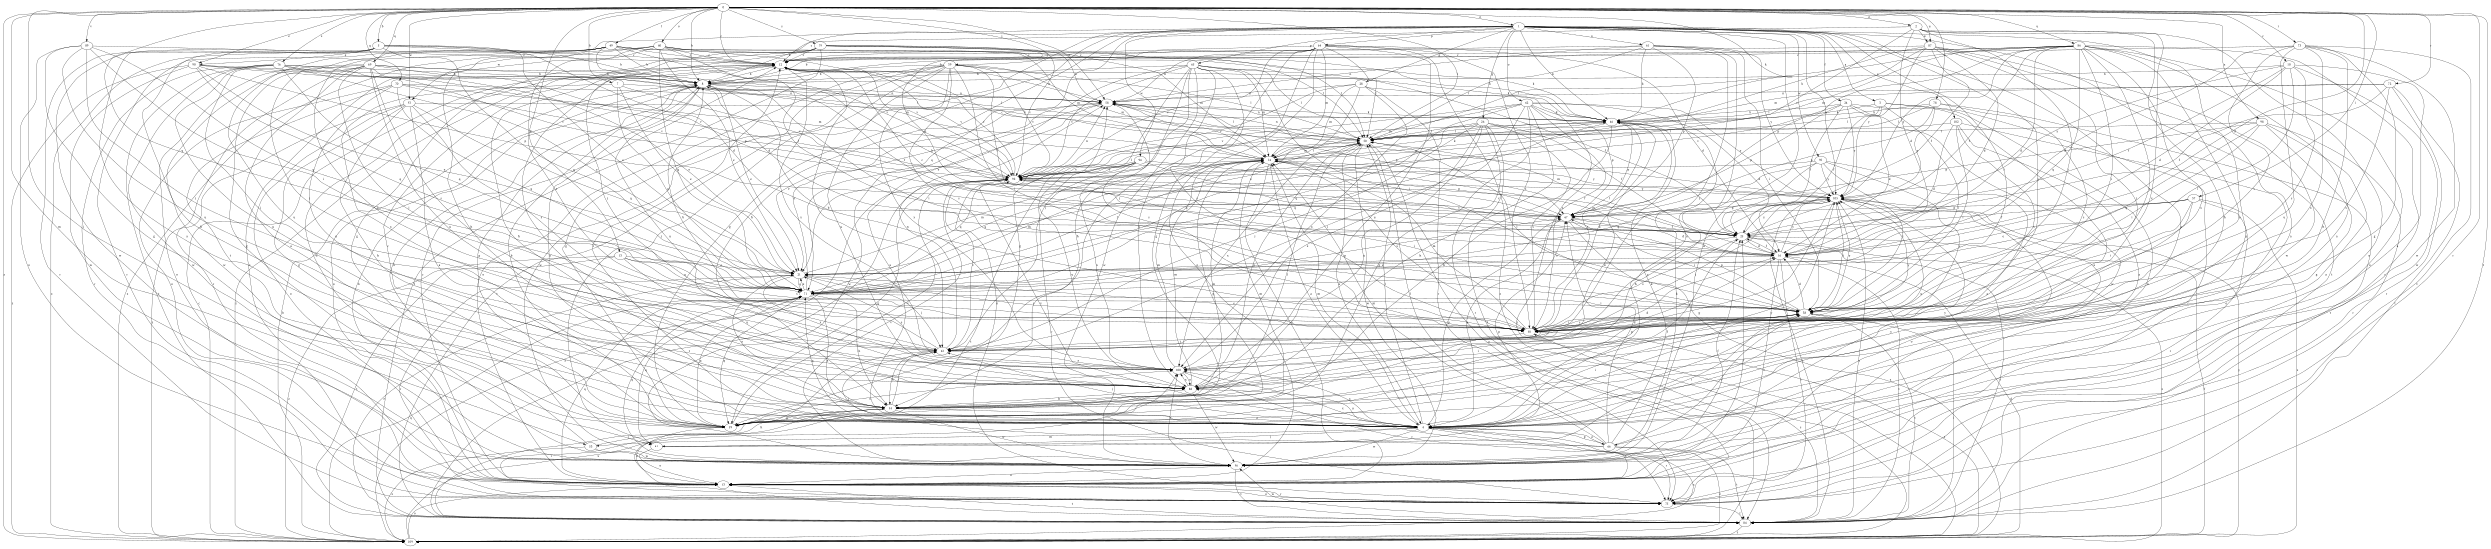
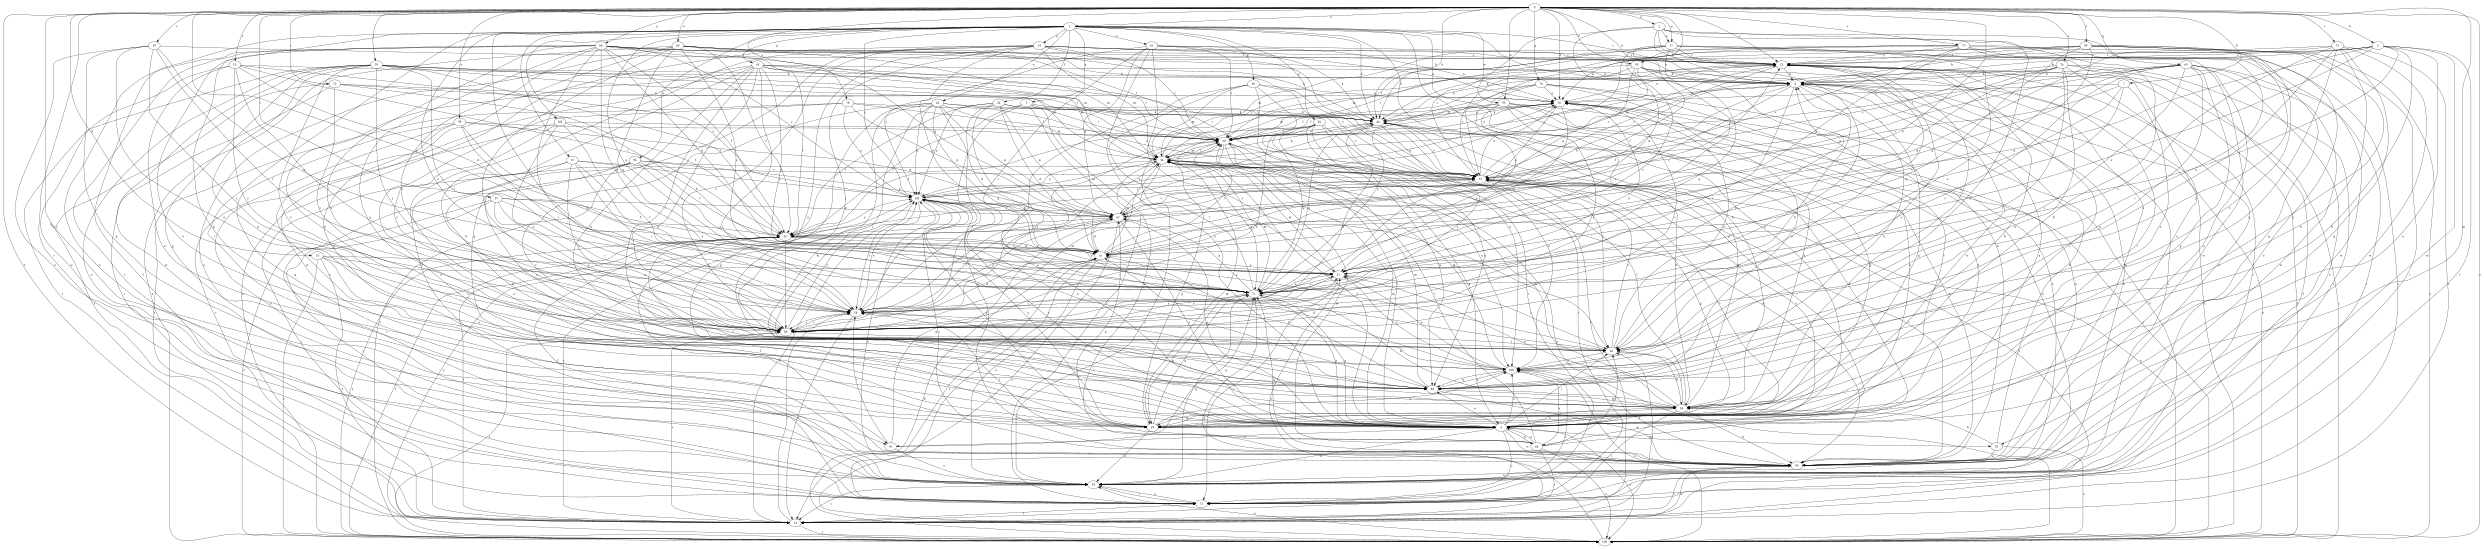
edge "92" -> "50": now "93" -> "50"
